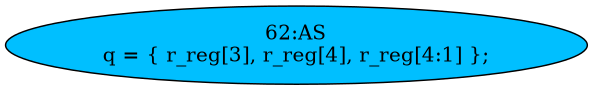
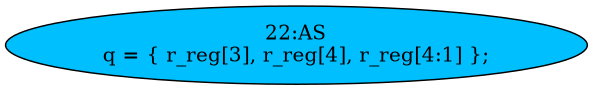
node "62:AS q = { r_reg[3], r_reg[4], r_reg[4:1] };": label "62:AS q = { r_reg[3], r_reg[4], r_reg[4:1] };" -> "22:AS q = { r_reg[3], r_reg[4], r_reg[4:1] };"
